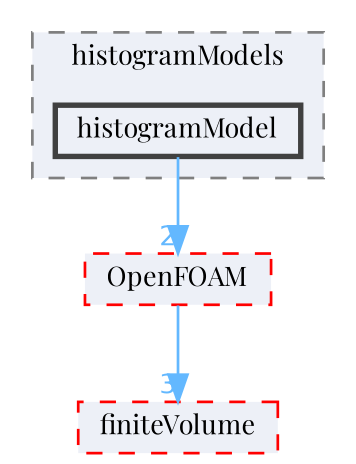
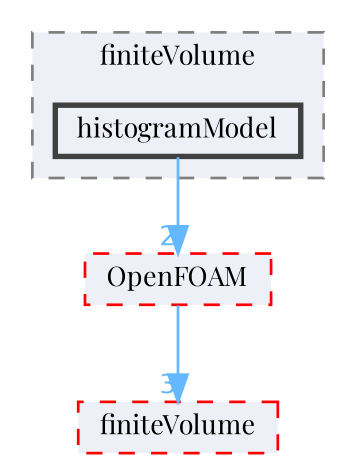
cluster "histogramModels": label "histogramModels" -> "finiteVolume"
